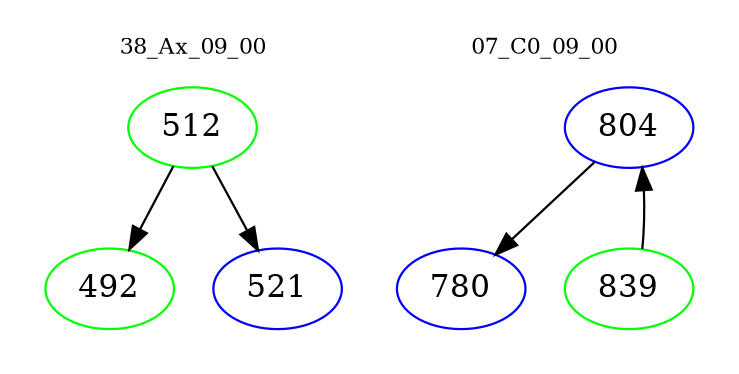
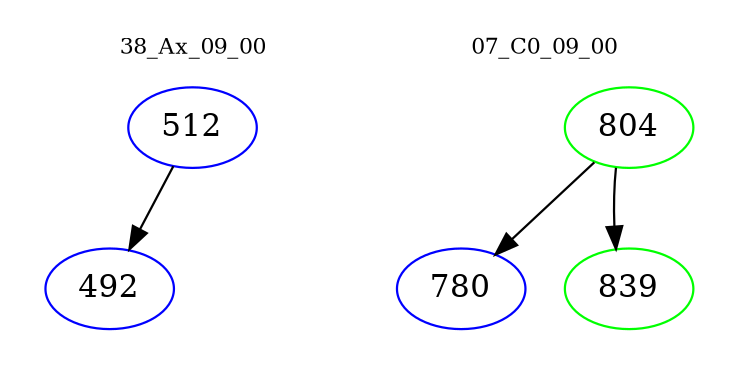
node "512": color green -> blue
node "804": color blue -> green
edge "839" -> "804": reversed
node "492": color green -> blue
node "521": removed
